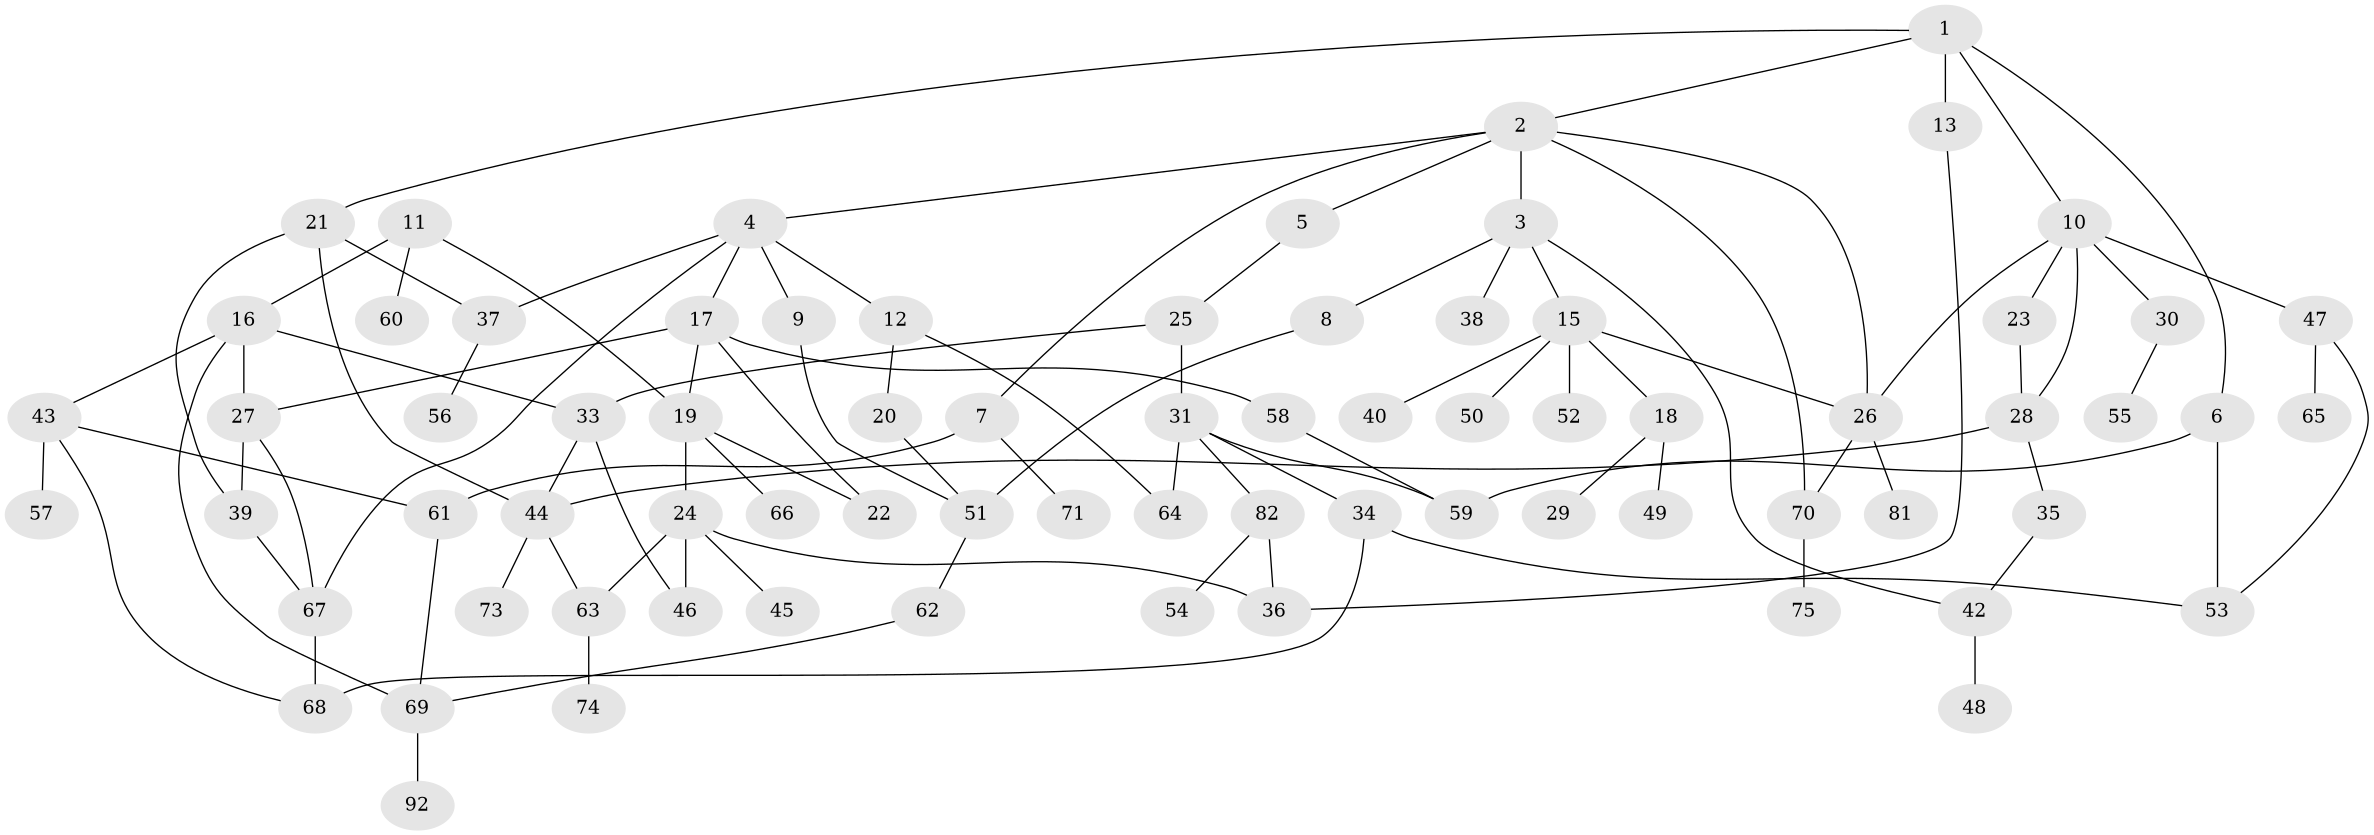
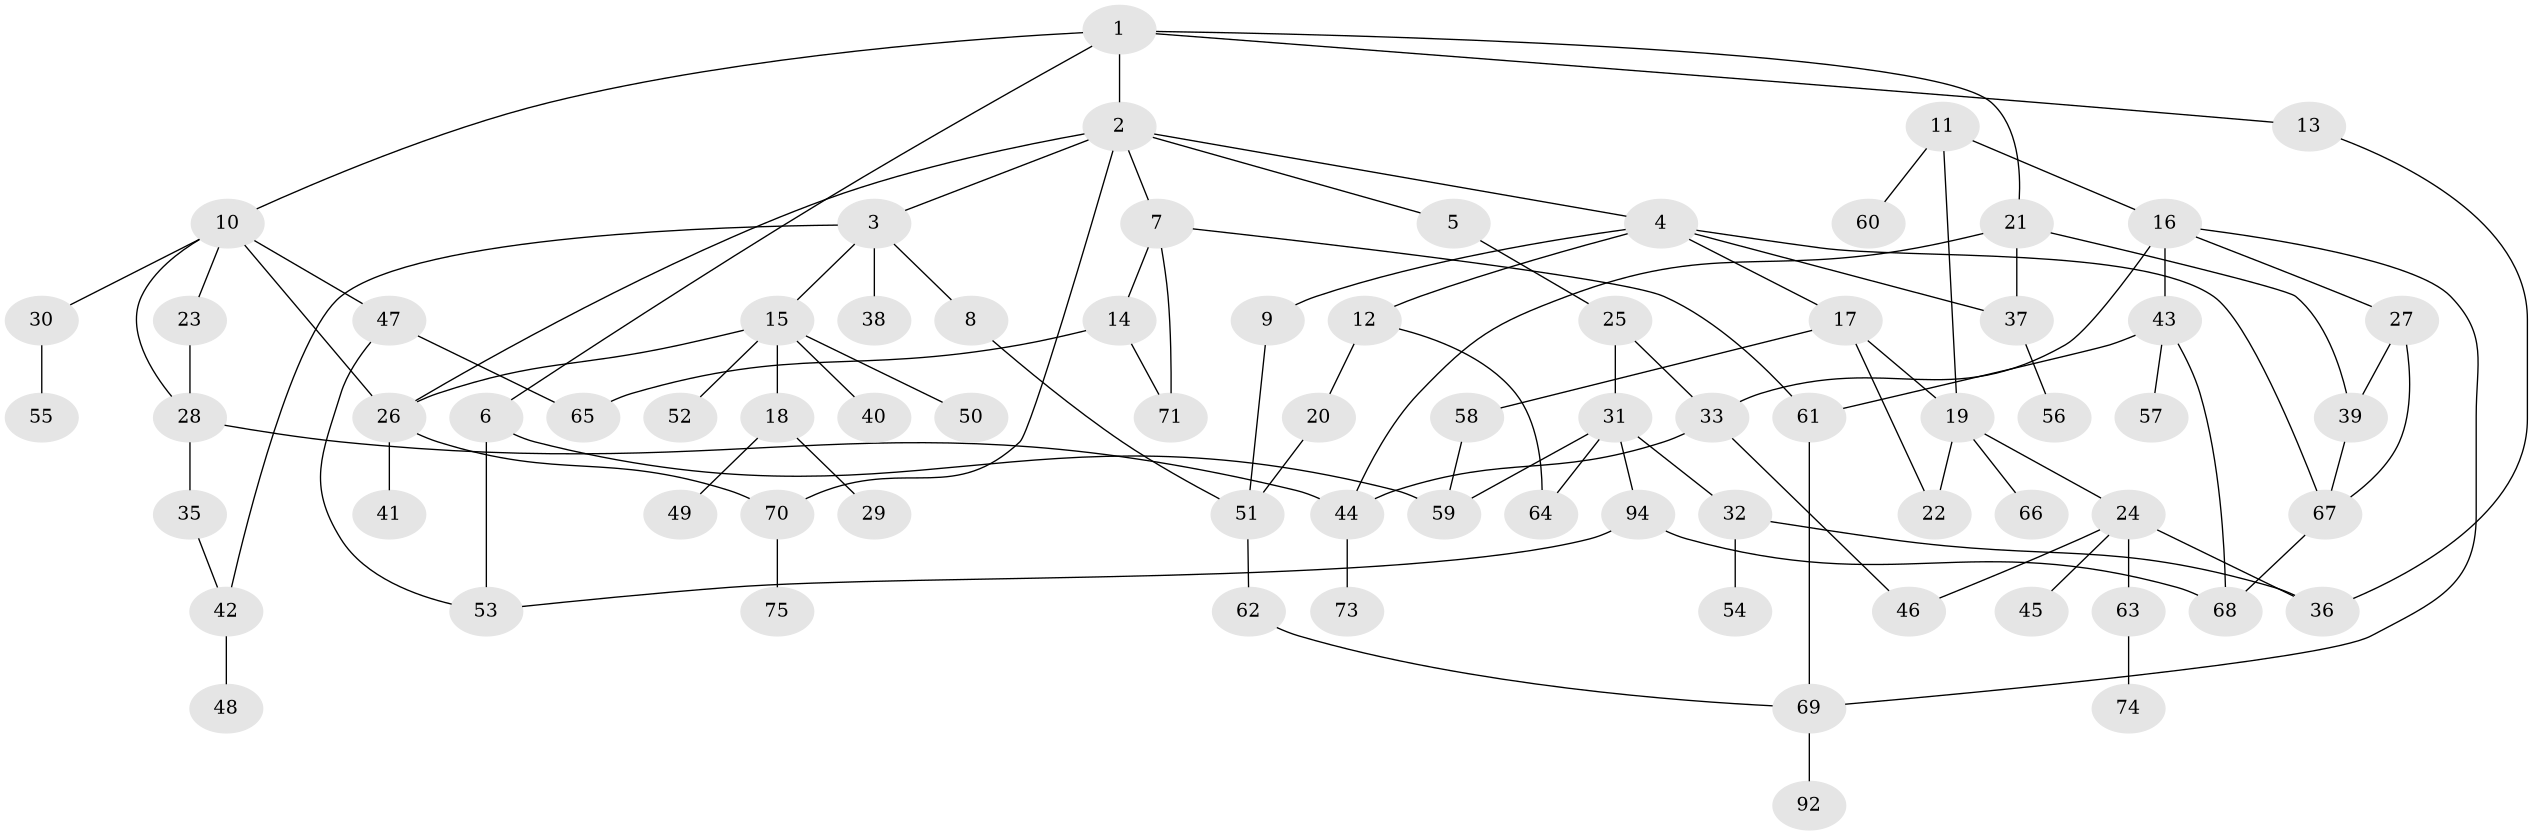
node "14": added
edge "17" -- "27": removed
node "82": label "82" -> "32"
node "34": label "34" -> "94"
node "81": label "81" -> "41"
edge "44" -- "63": removed
